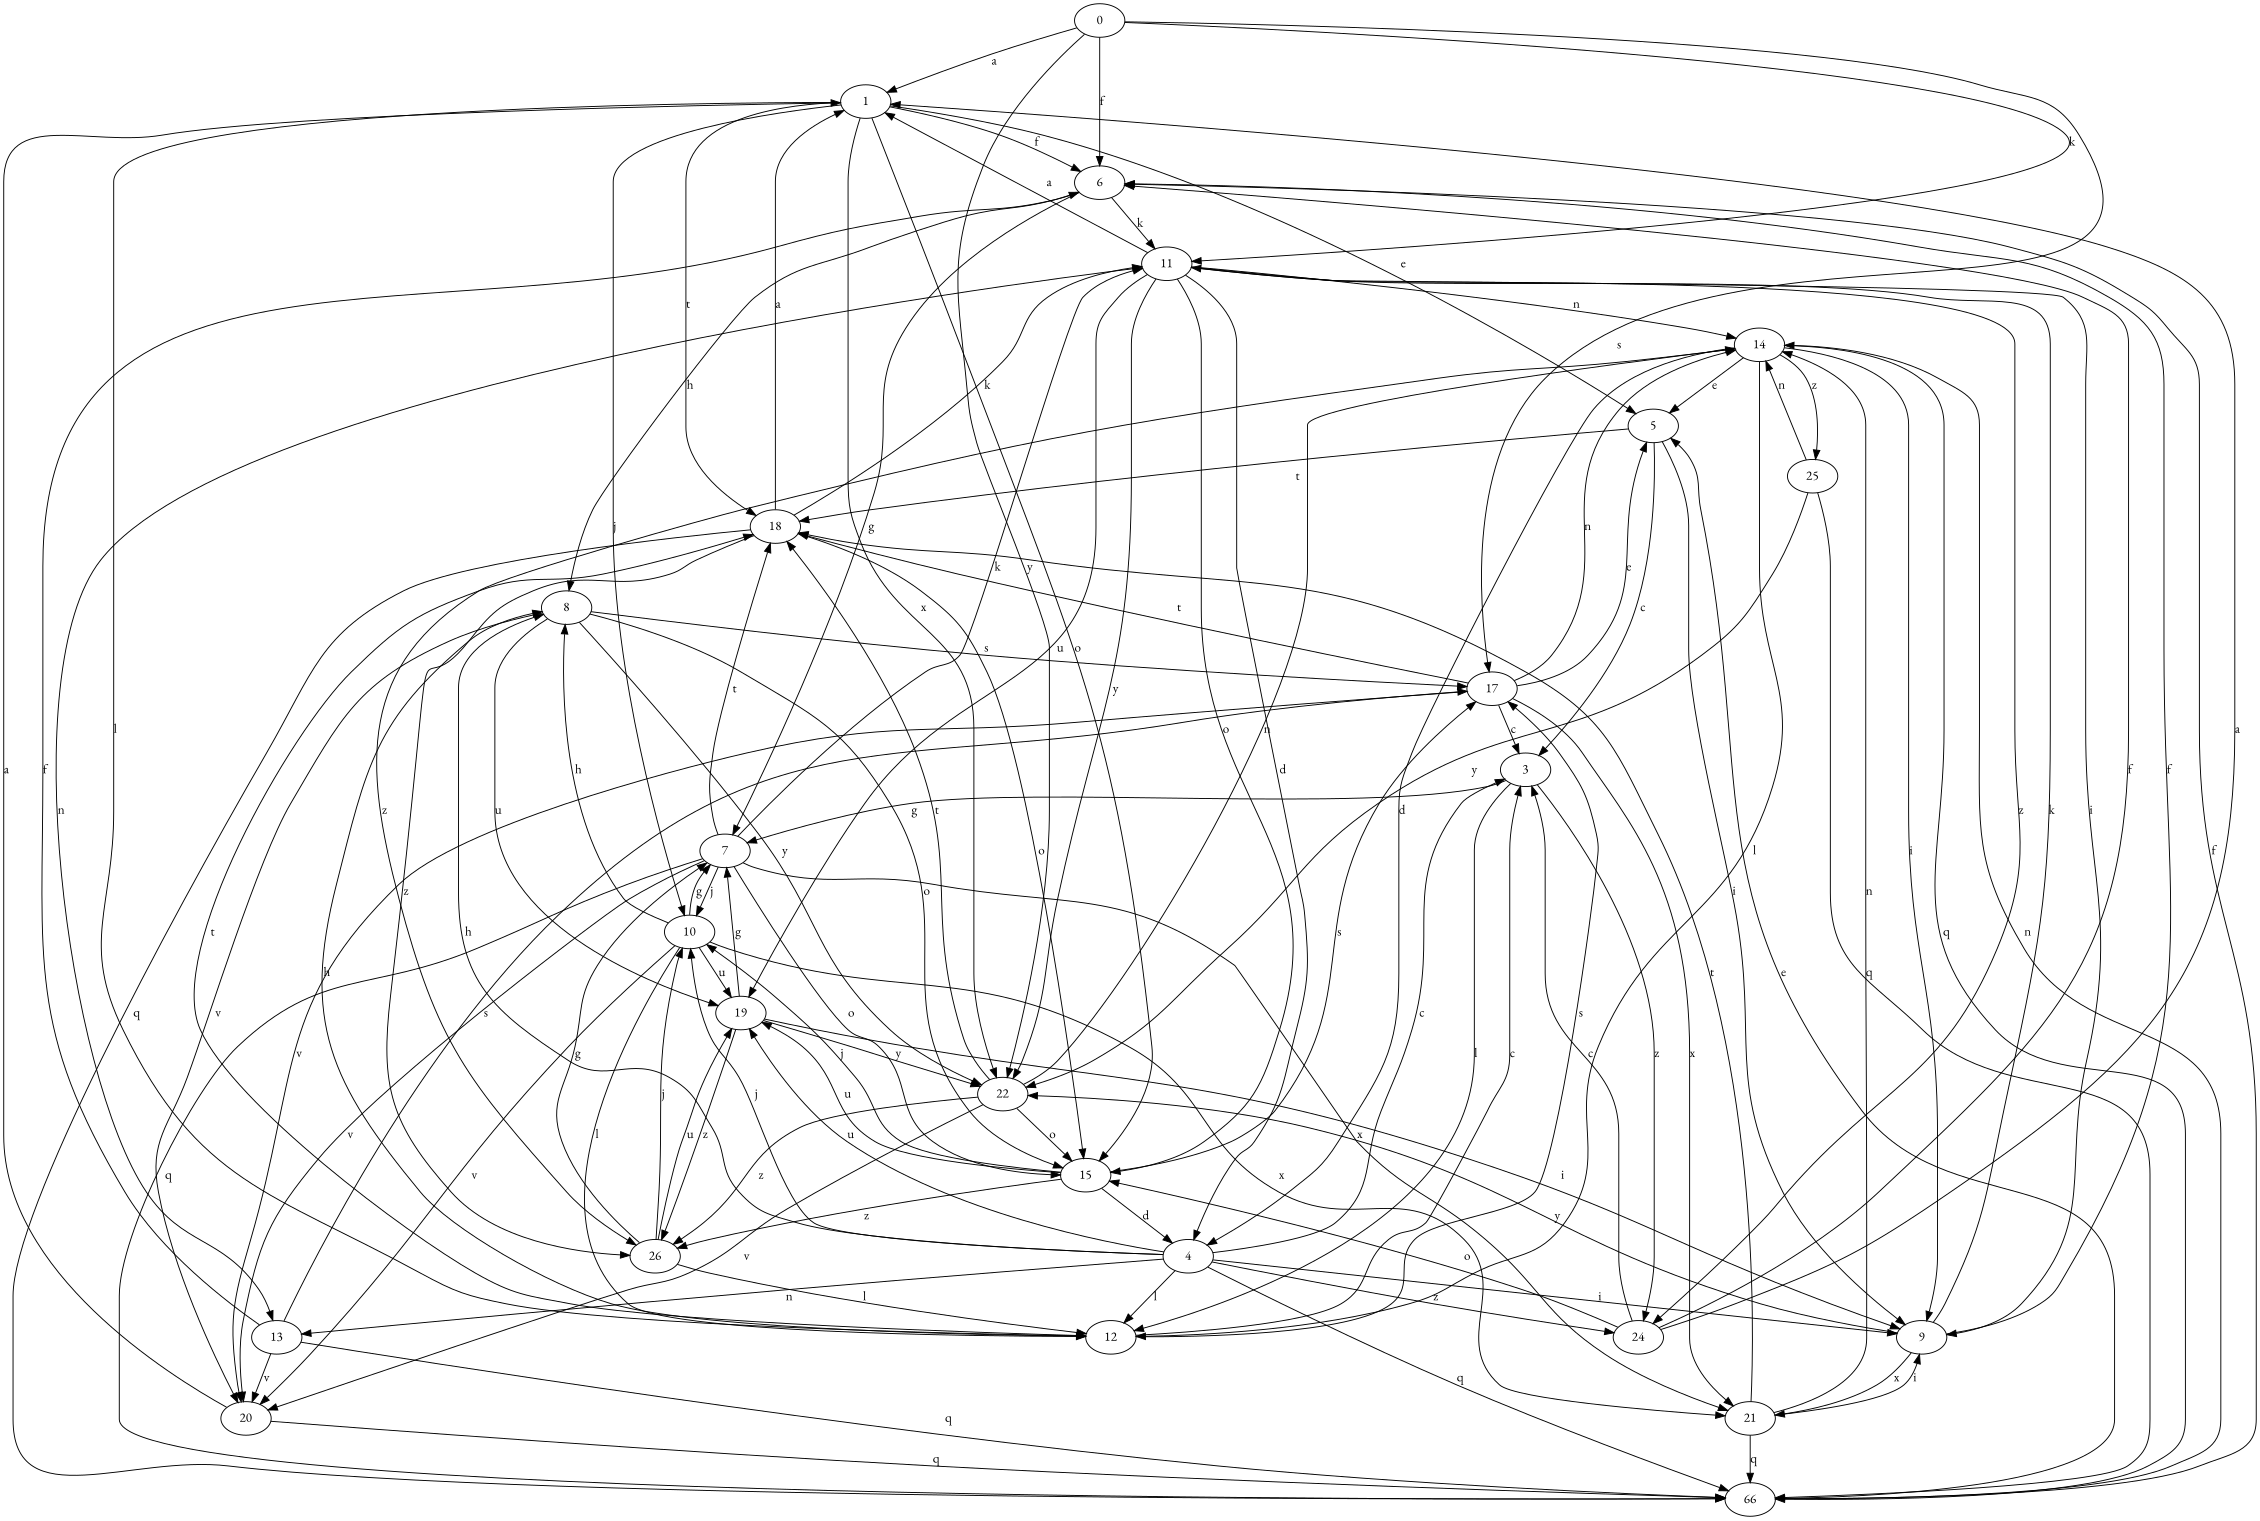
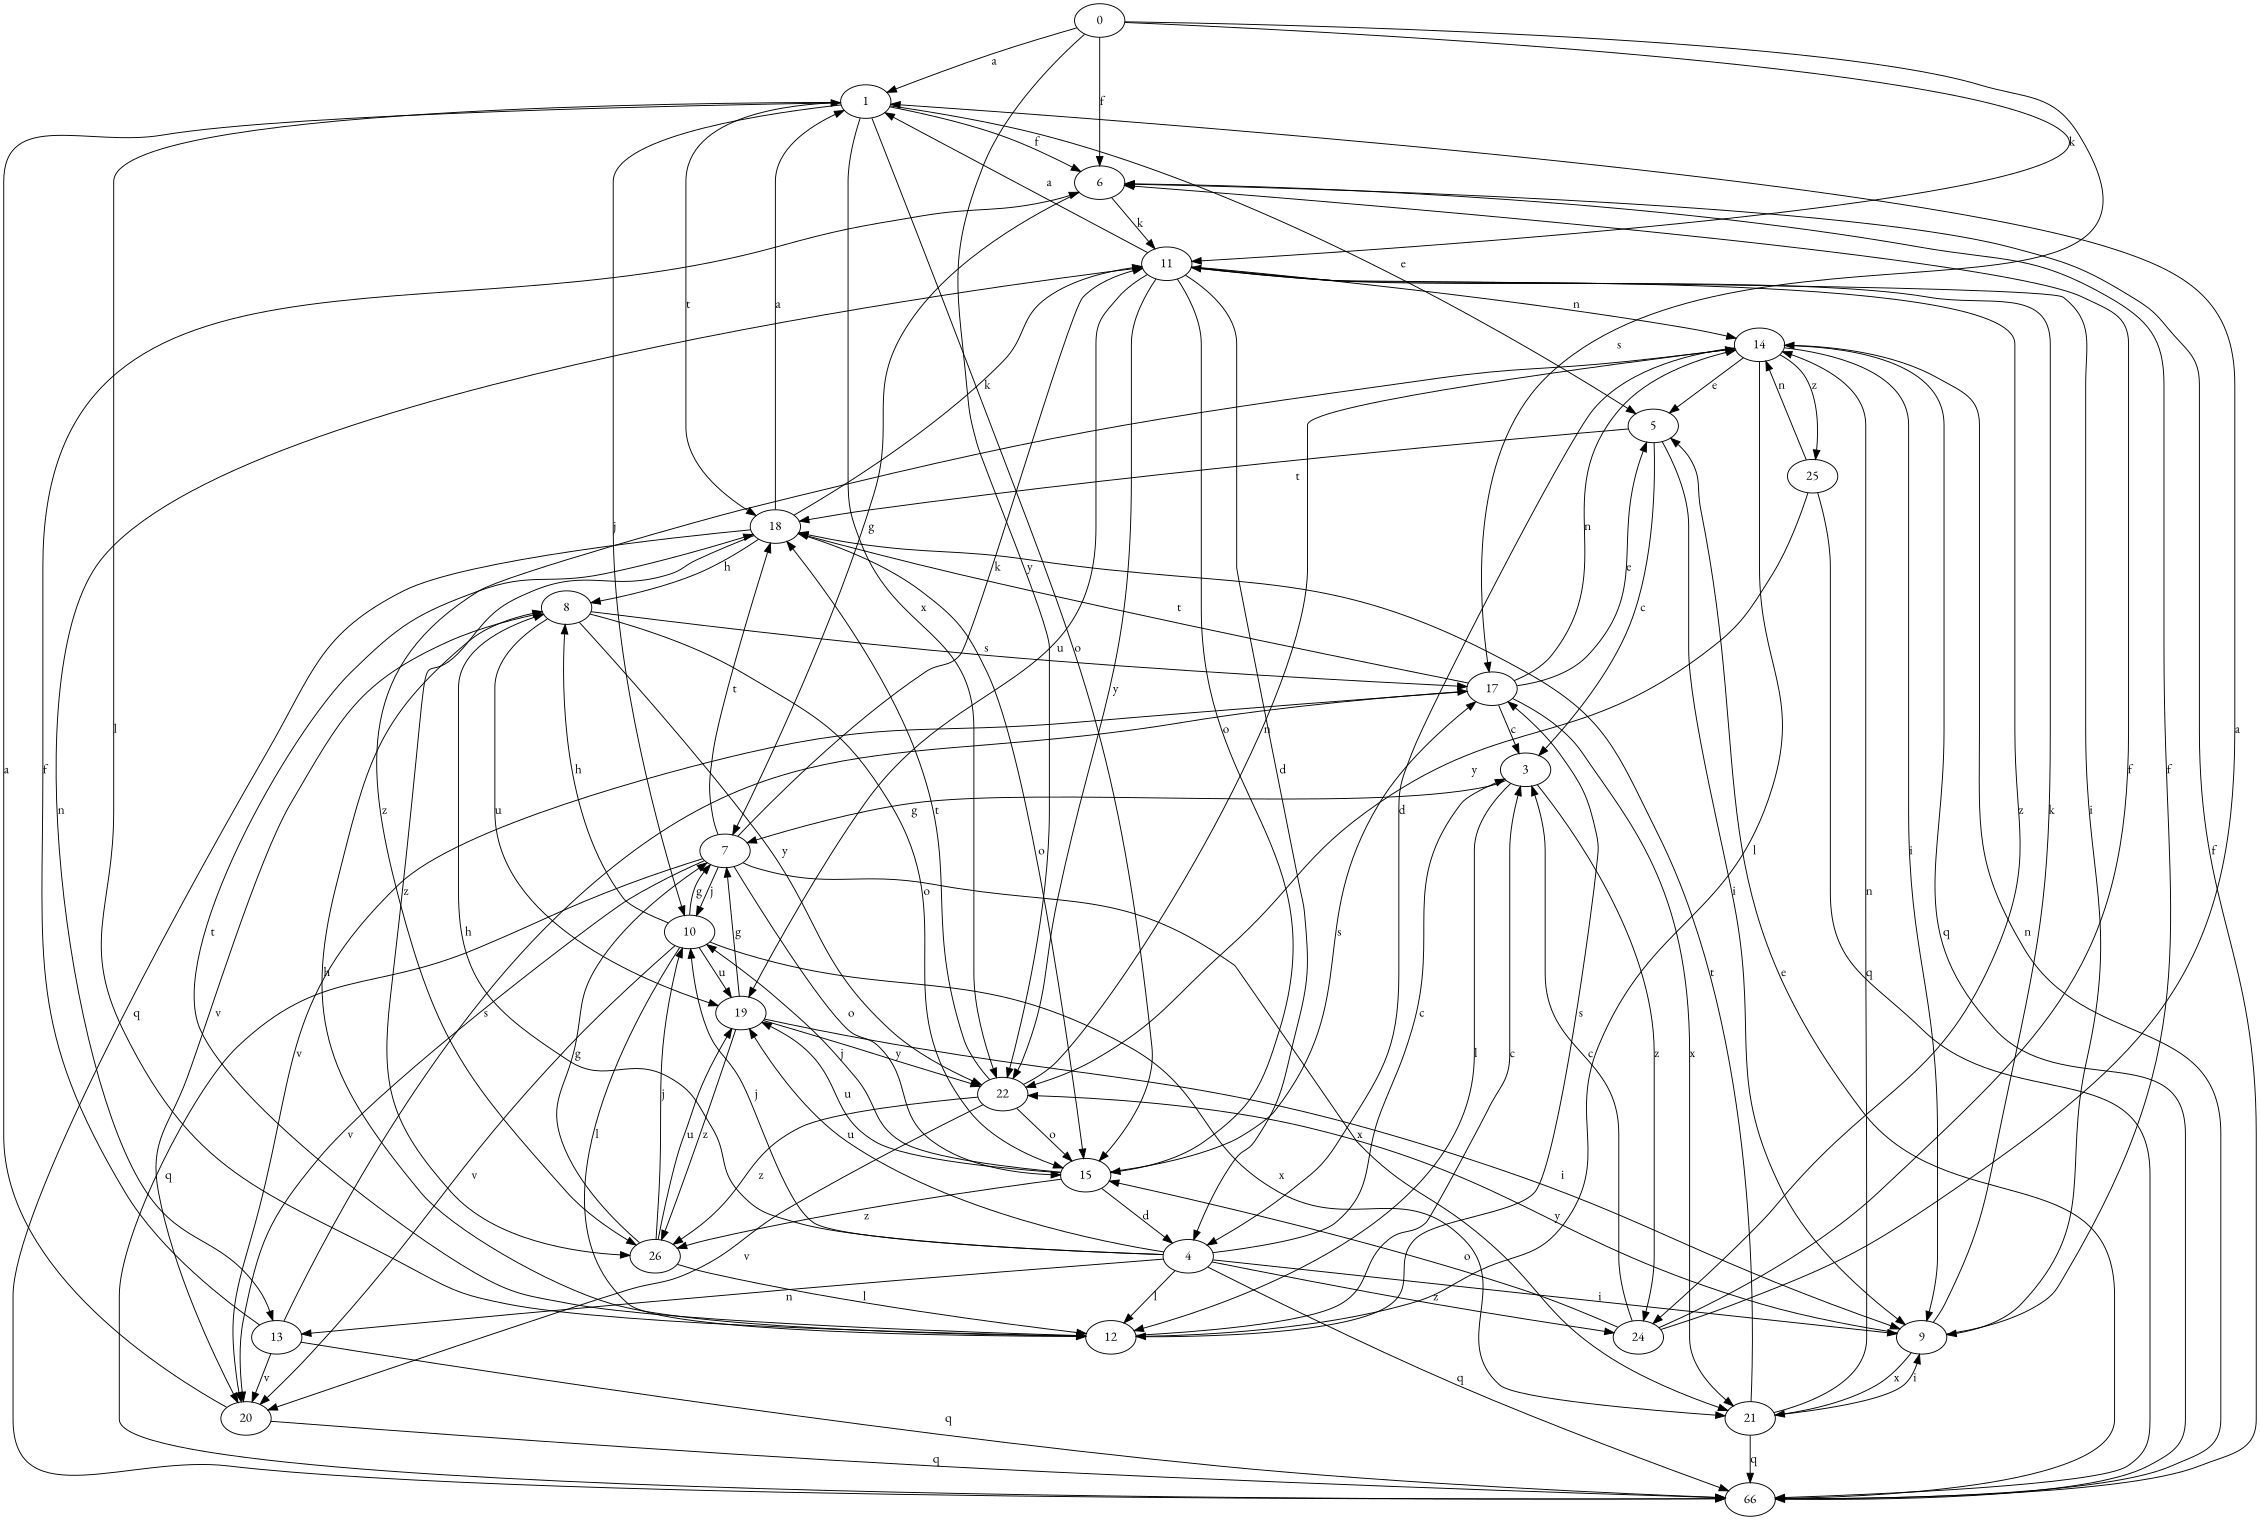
edge "6" -> "8": now "18" -> "8"
